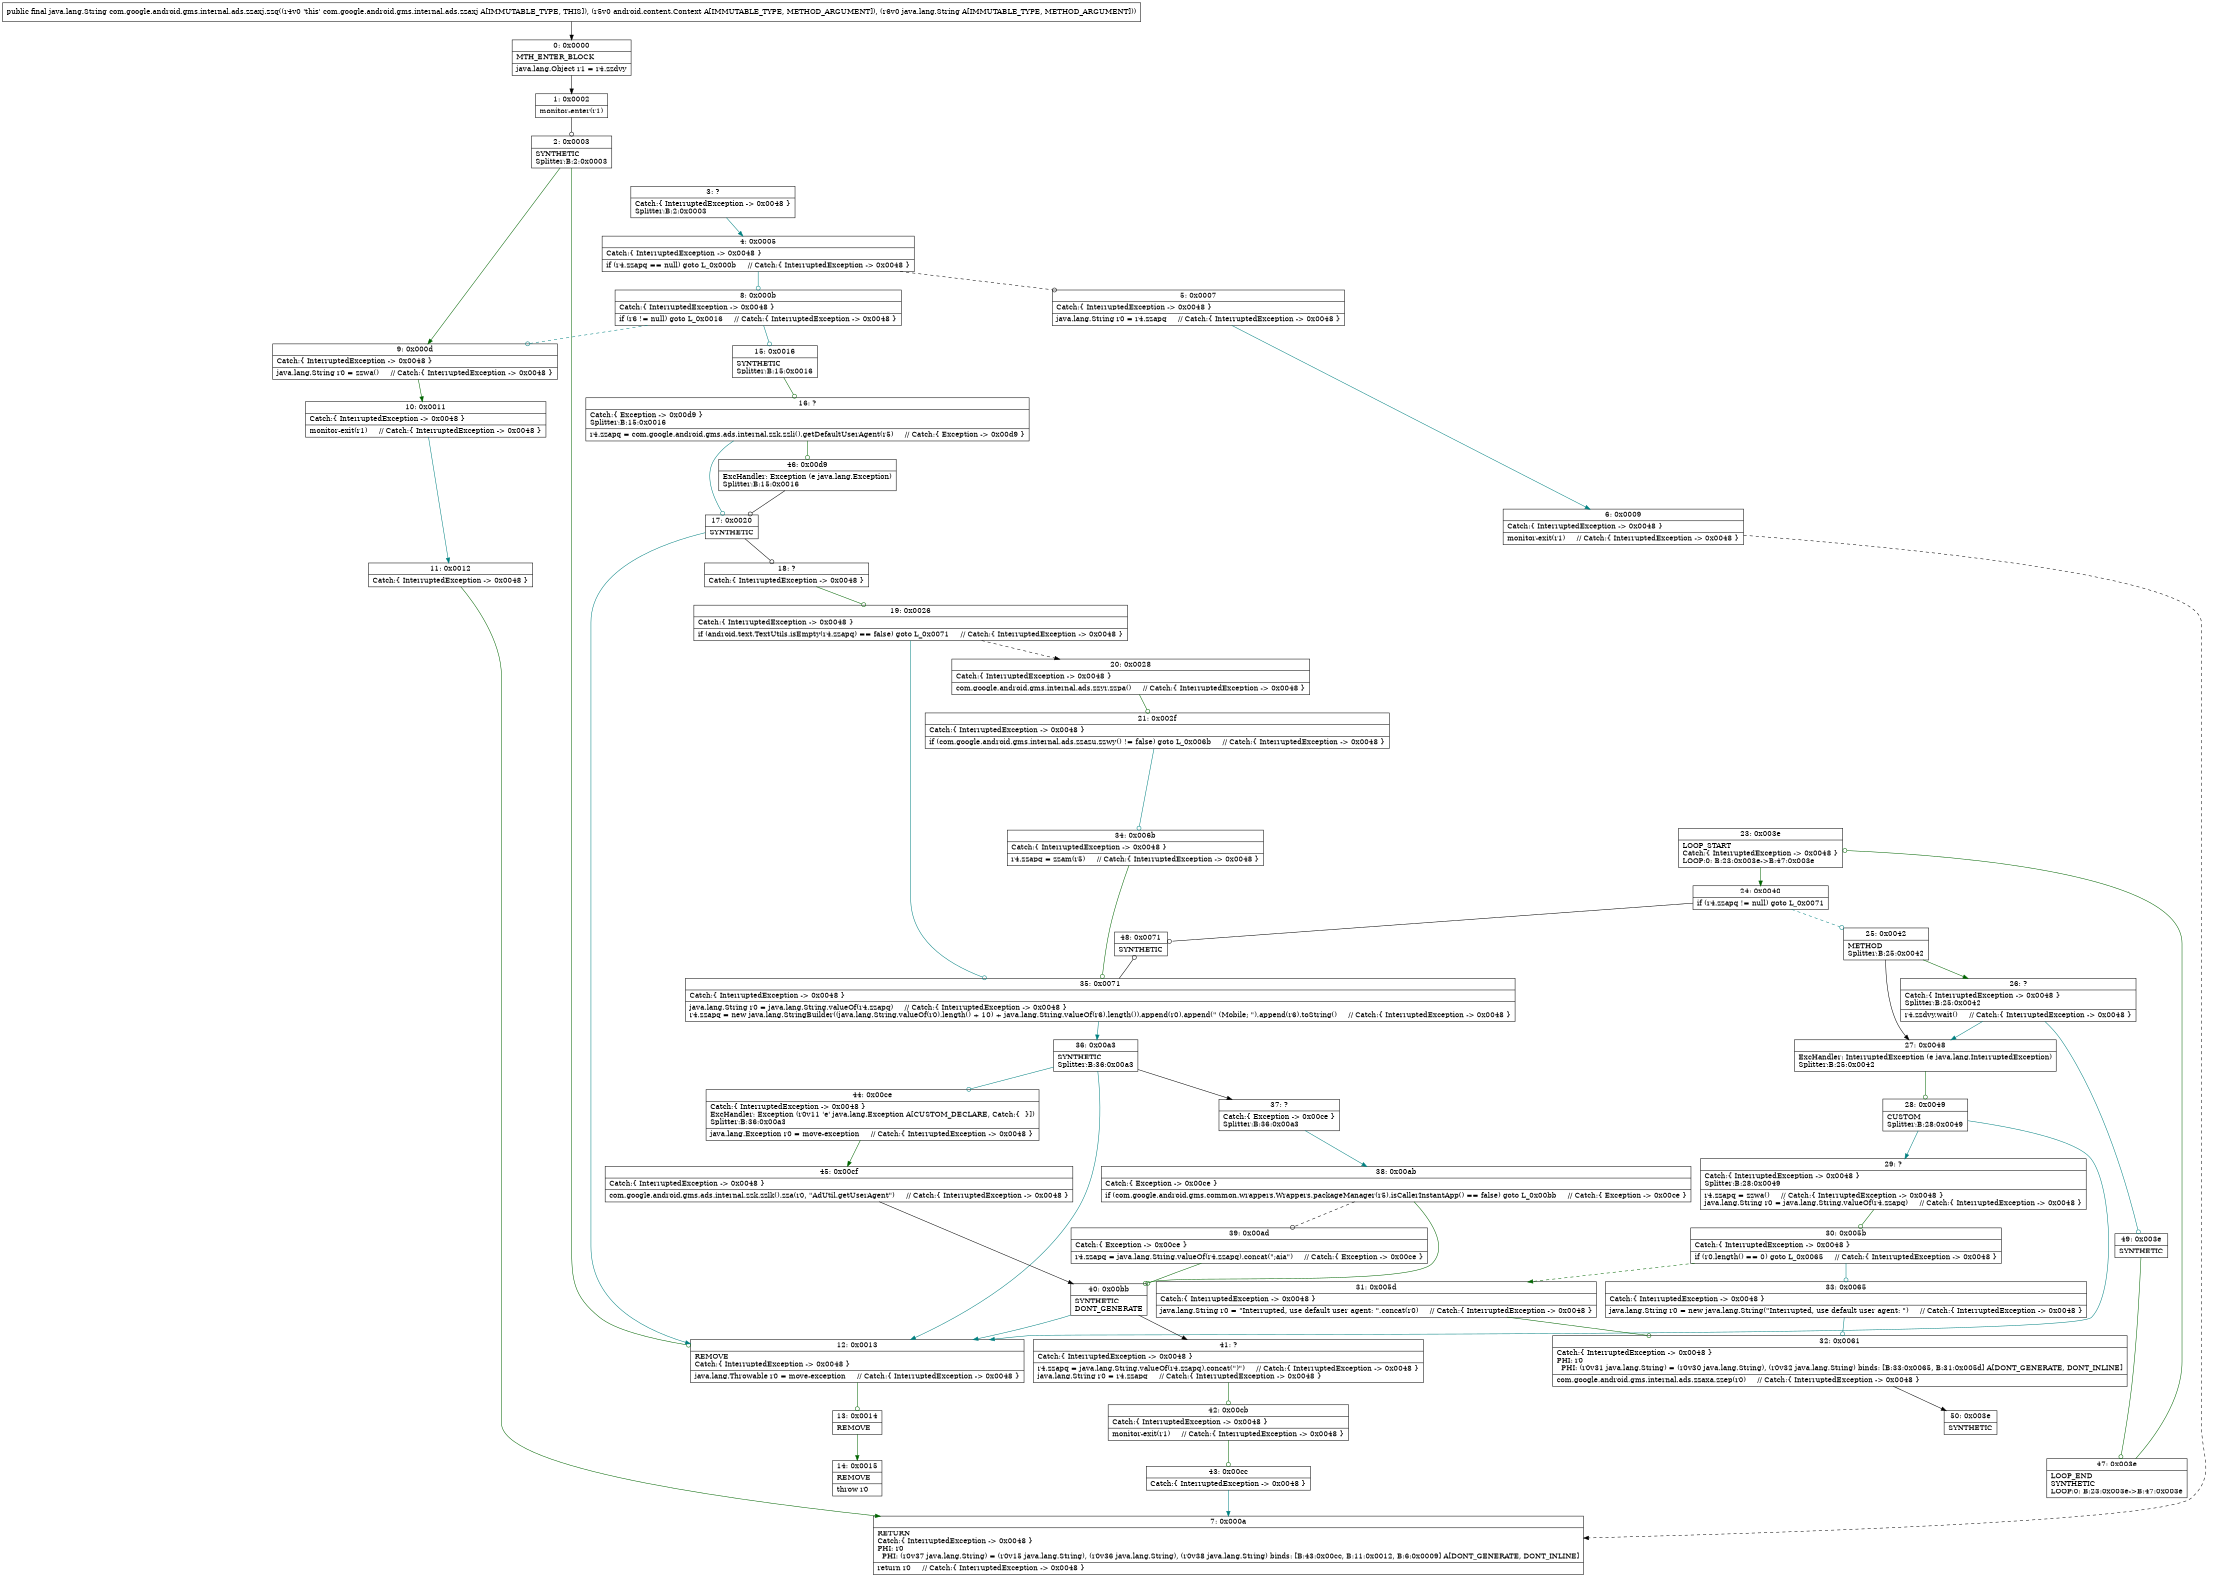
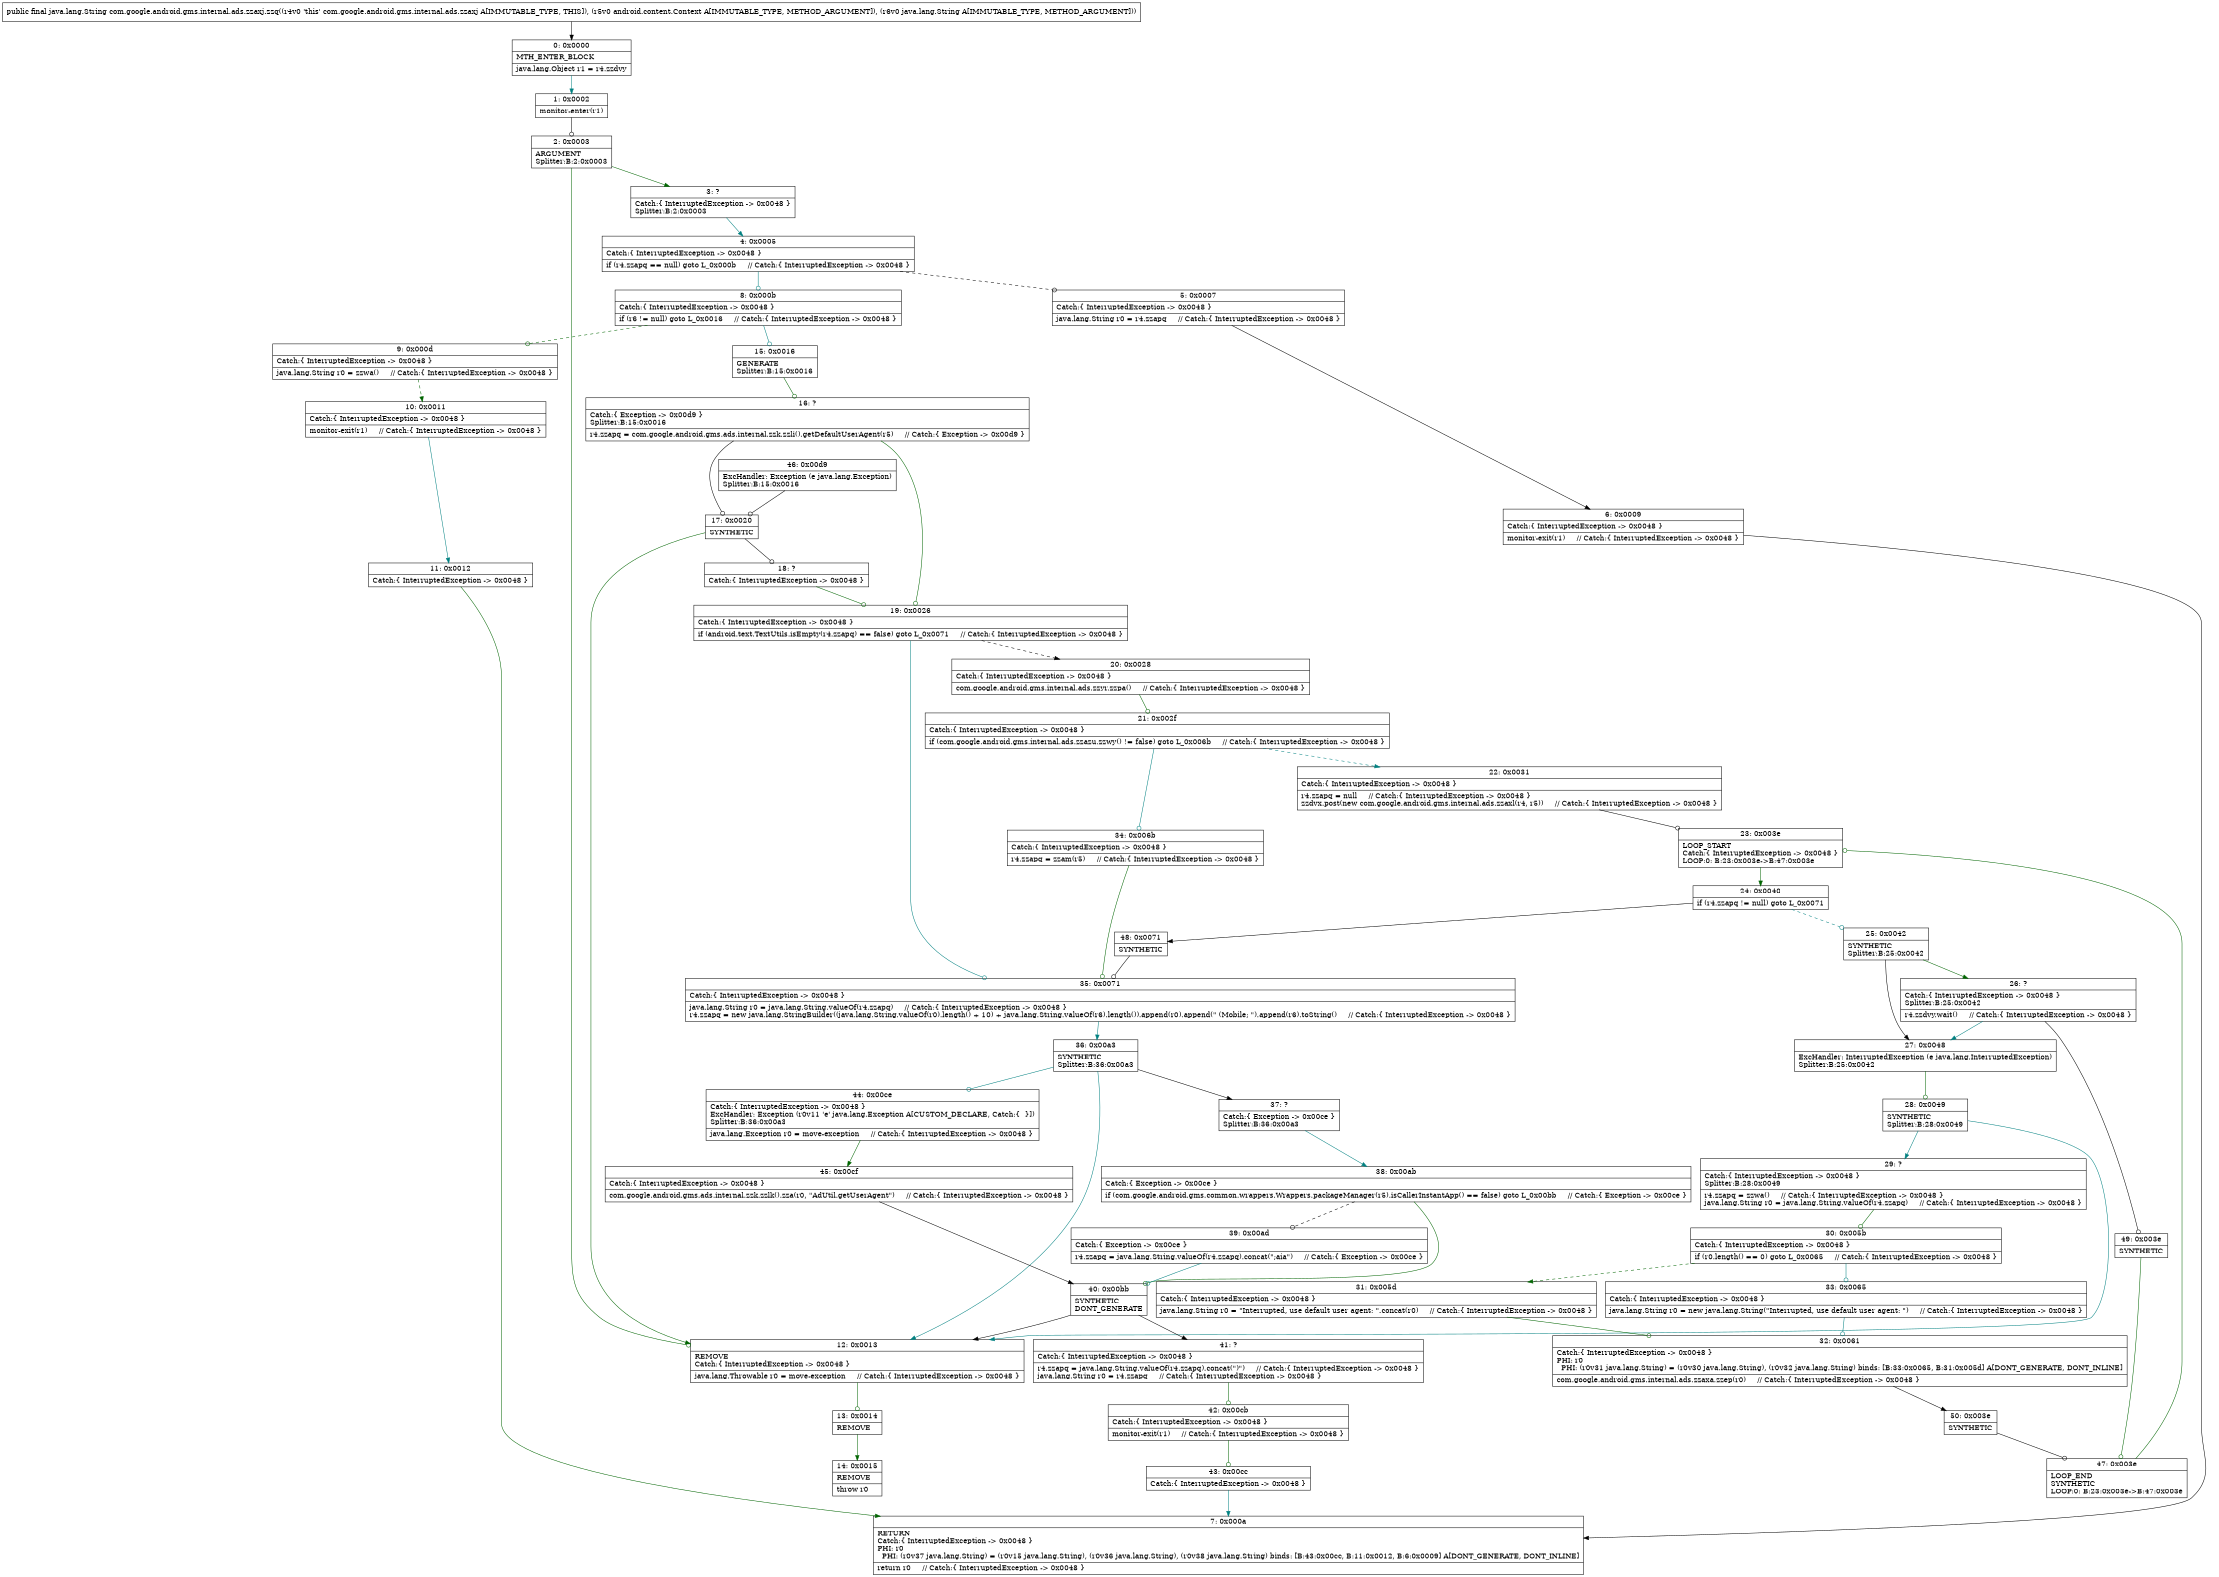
edge "0: 0x0000" -> "1: 0x0002": color black -> teal
node "2: 0x0003": text "SYNTHETIC" -> "ARGUMENT"
edge "2: 0x0003" -> "9: 0x000d": now "2: 0x0003" -> "3: ?"
edge "8: 0x000b" -> "9: 0x000d": color teal -> darkgreen
node "15: 0x0016": text "SYNTHETIC" -> "GENERATE"
edge "9: 0x000d" -> "10: 0x0011": style solid -> dashed
edge "5: 0x0007" -> "6: 0x0009": color teal -> black
edge "16: ?" -> "46: 0x00d9": now "16: ?" -> "19: 0x0026"
edge "16: ?" -> "17: 0x0020": color teal -> black
node "22: 0x0031": added
edge "24: 0x0040" -> "48: 0x0071": arrowhead odot -> normal
edge "17: 0x0020" -> "12: 0x0013": color teal -> darkgreen
node "25: 0x0042": text "METHOD" -> "SYNTHETIC"
edge "35: 0x0071" -> "48: 0x0071": reversed
node "28: 0x0049": text "CUSTOM" -> "SYNTHETIC"
edge "26: ?" -> "49: 0x003e": color teal -> black
edge "6: 0x0009" -> "7: 0x000a": style dashed -> solid
edge "39: 0x00ad" -> "40: 0x00bb": color darkgreen -> teal
edge "40: 0x00bb" -> "12: 0x0013": color teal -> black
edge "50: 0x003e" -> "47: 0x003e": added
